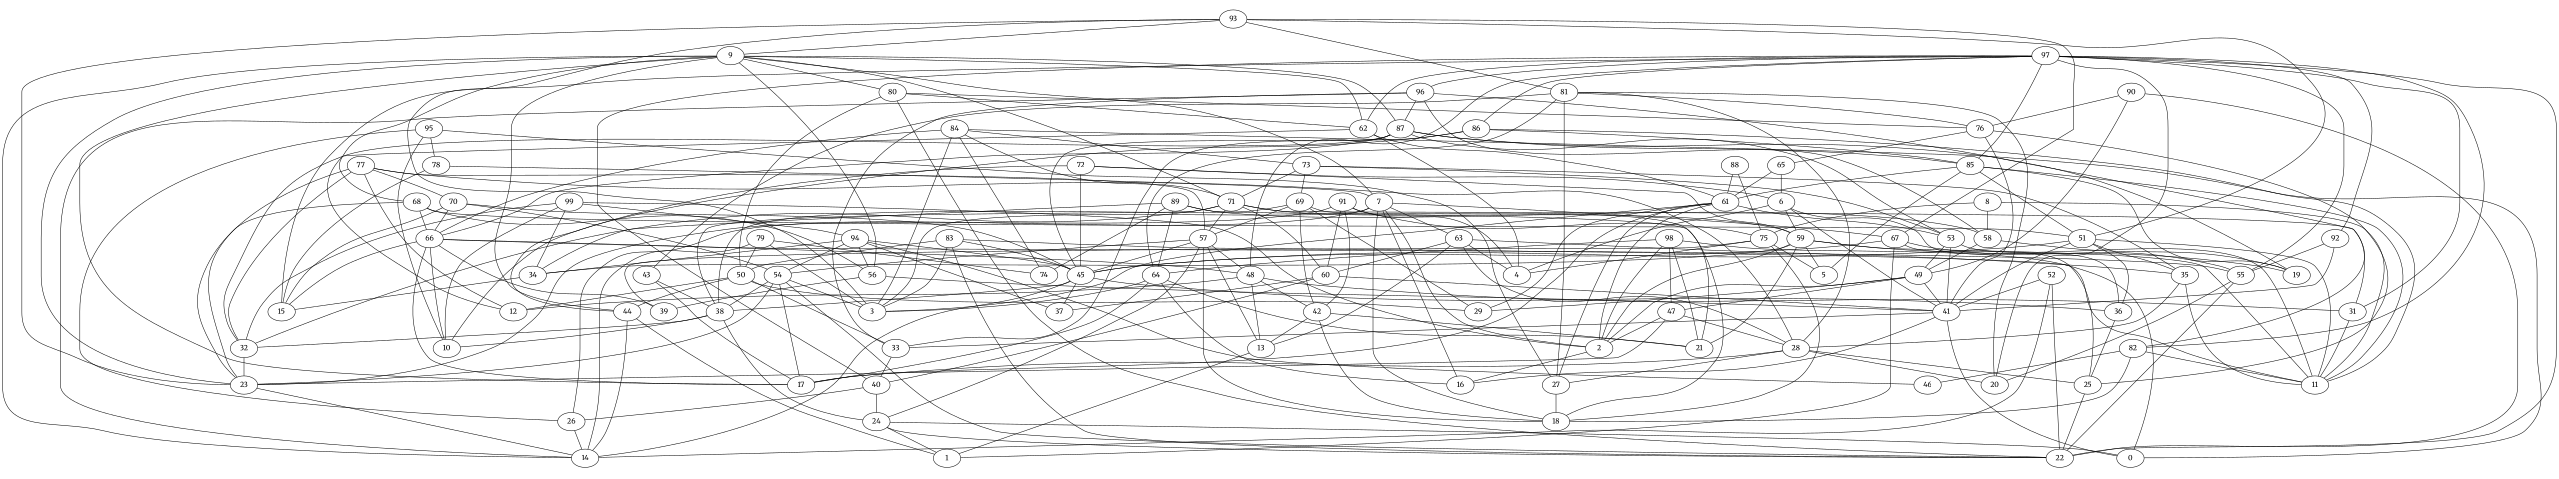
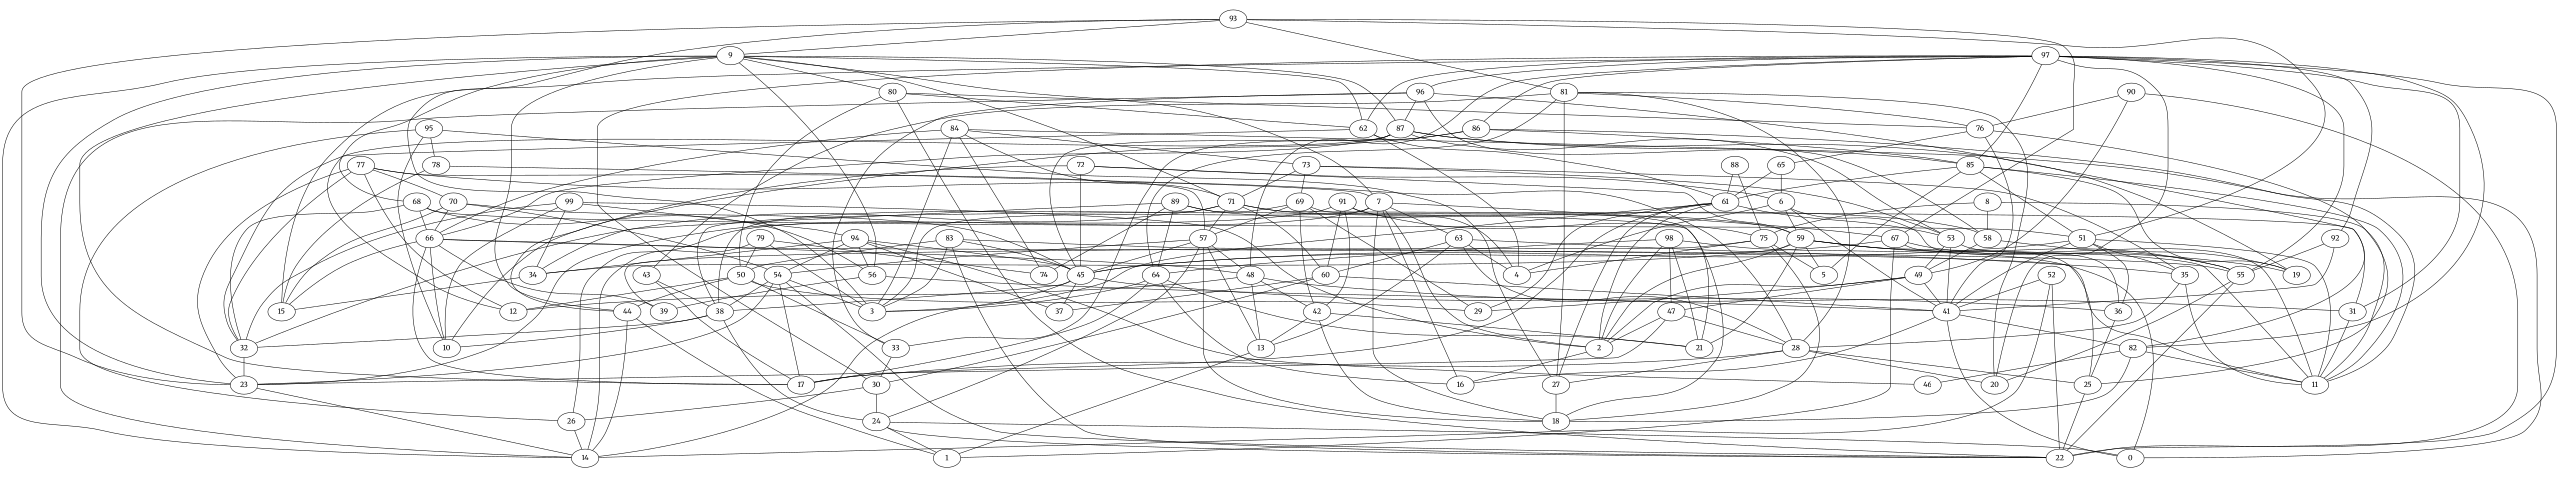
edge "68" -- "23": now "68" -- "32"
edge "59" -- "55": added
edge "41" -- "33": now "41" -- "82"
node "40": label "40" -> "30"
